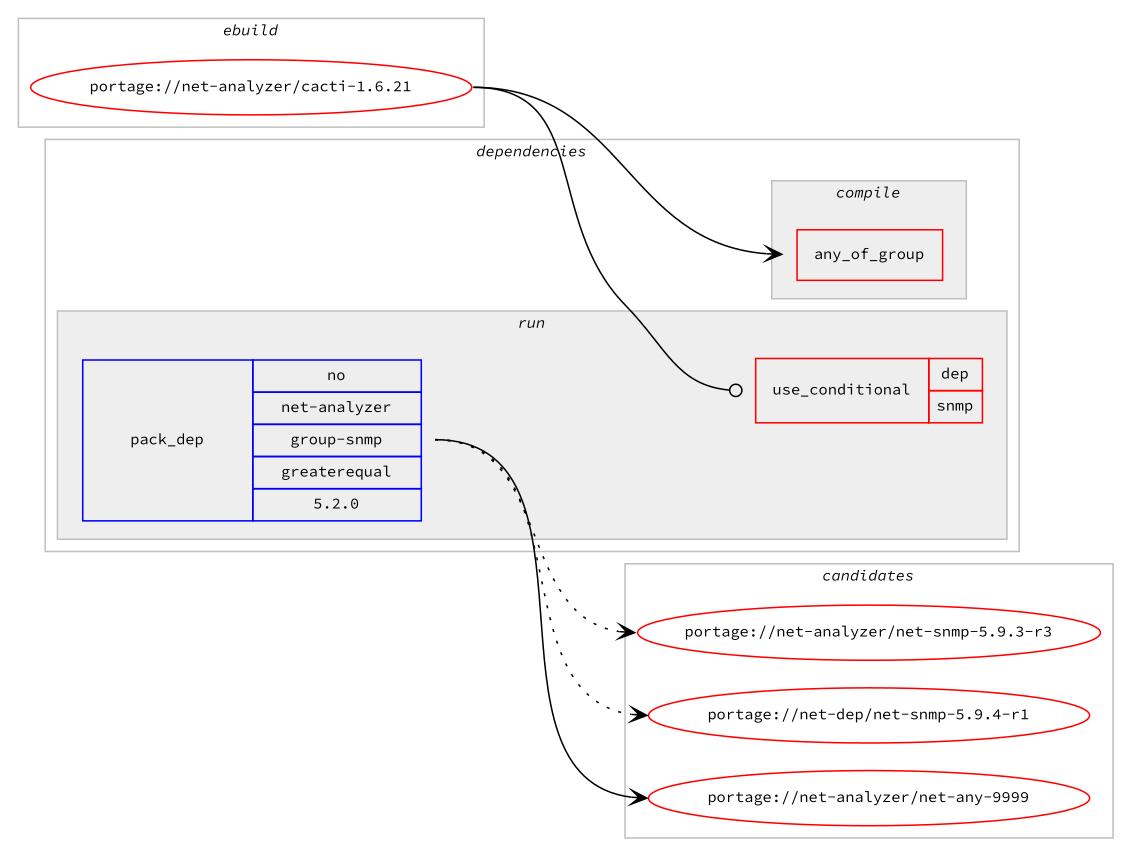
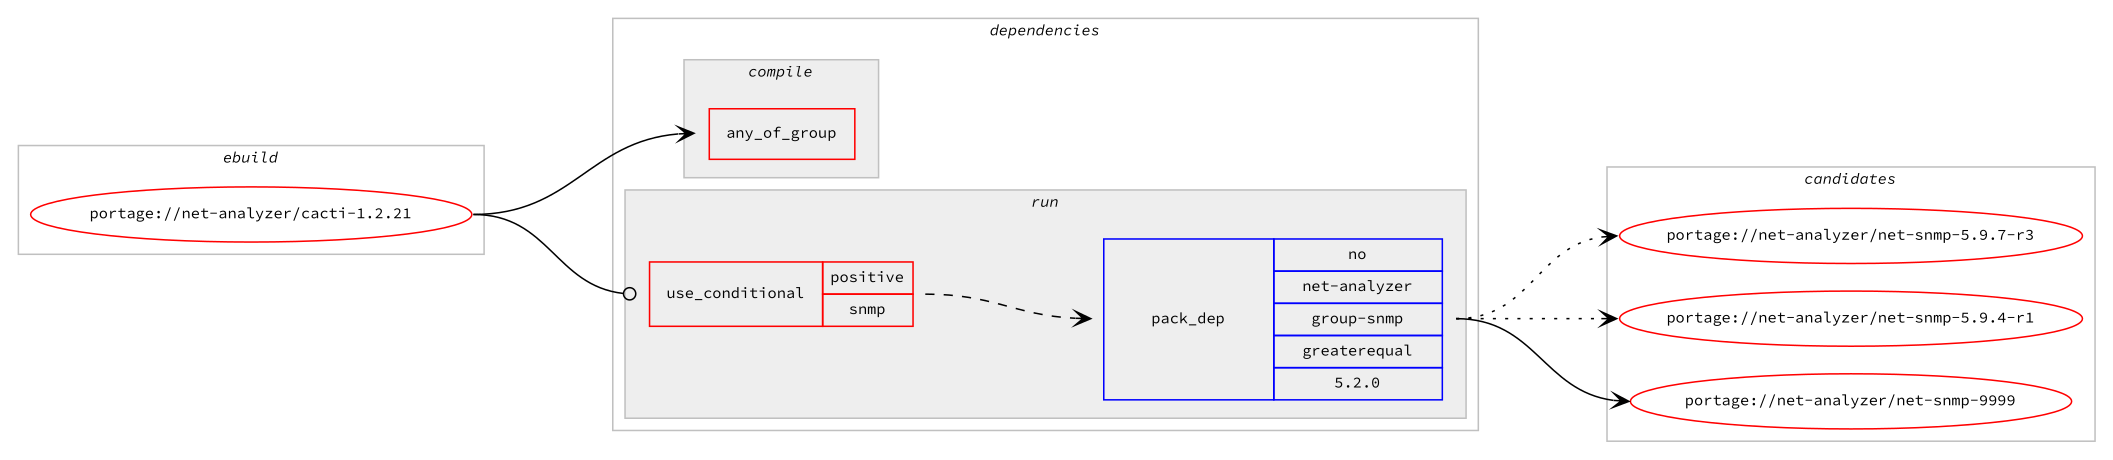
node "portage://net-analyzer/cacti-1.6.21": label "portage://net-analyzer/cacti-1.6.21" -> "portage://net-analyzer/cacti-1.2.21"
edge "use_conditional" -> "pack_dep": added
node "use_conditional": text "dep" -> "positive"
node "portage://net-analyzer/net-snmp-5.9.3-r3": label "portage://net-analyzer/net-snmp-5.9.3-r3" -> "portage://net-analyzer/net-snmp-5.9.7-r3"
node "portage://net-dep/net-snmp-5.9.4-r1": label "portage://net-dep/net-snmp-5.9.4-r1" -> "portage://net-analyzer/net-snmp-5.9.4-r1"
node "portage://net-analyzer/net-any-9999": label "portage://net-analyzer/net-any-9999" -> "portage://net-analyzer/net-snmp-9999"
